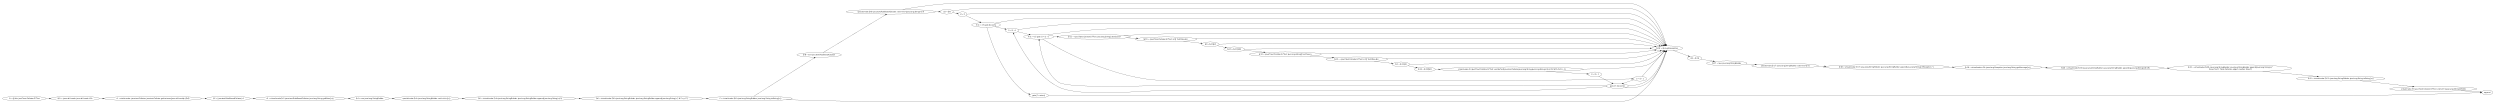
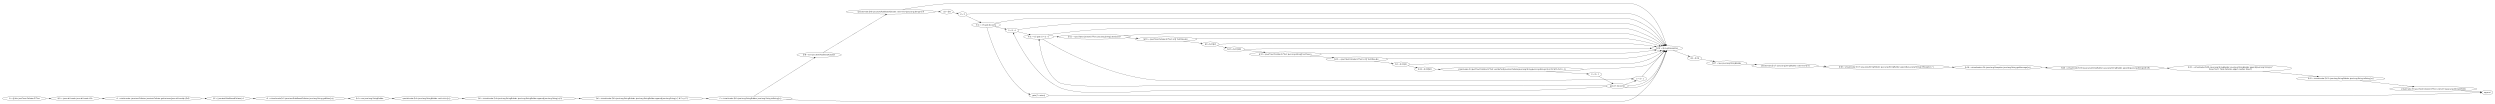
edge "r23 = $r8" -> "$r16 := @caughtexception": removed
edge "i2 = i2 + 1" -> "goto [?= (branch)]": reversed
